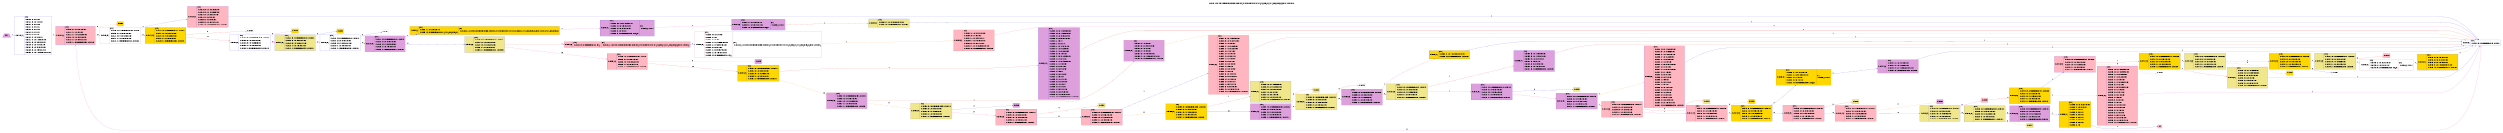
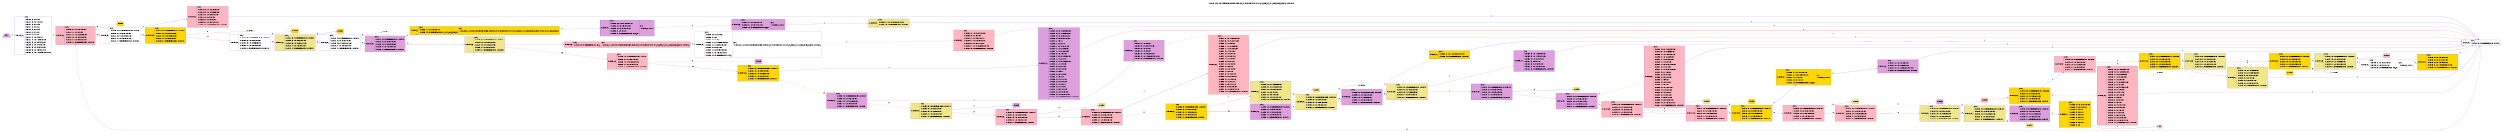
edge "0x4016e3 [25]" -> "0x4016fc [25]": removed, label "5"
